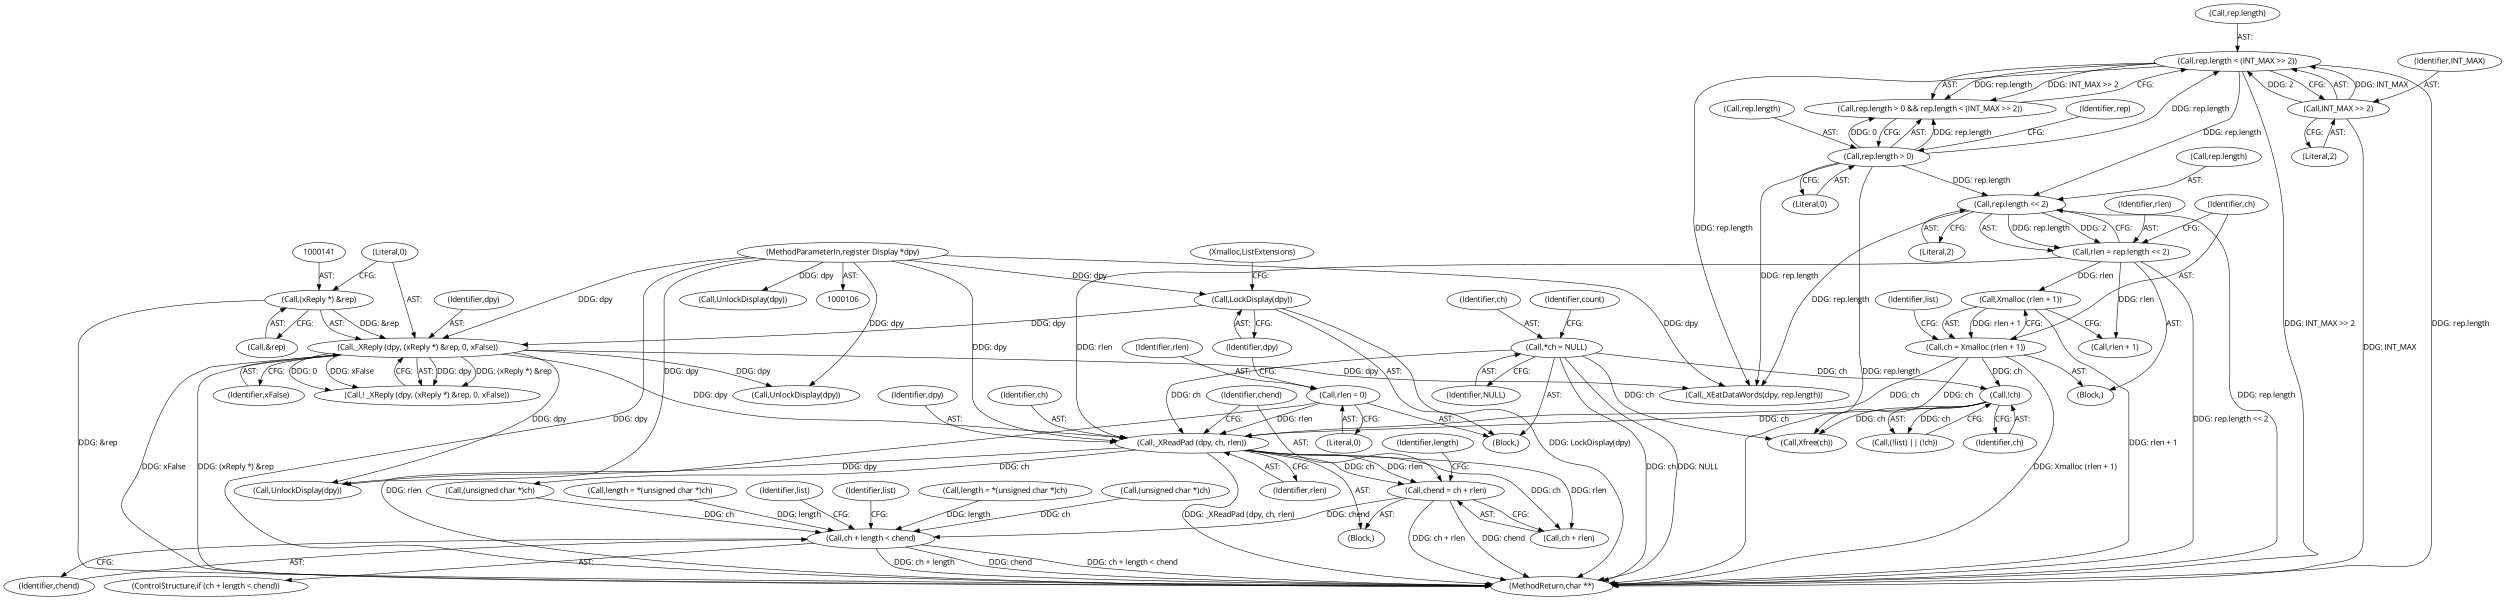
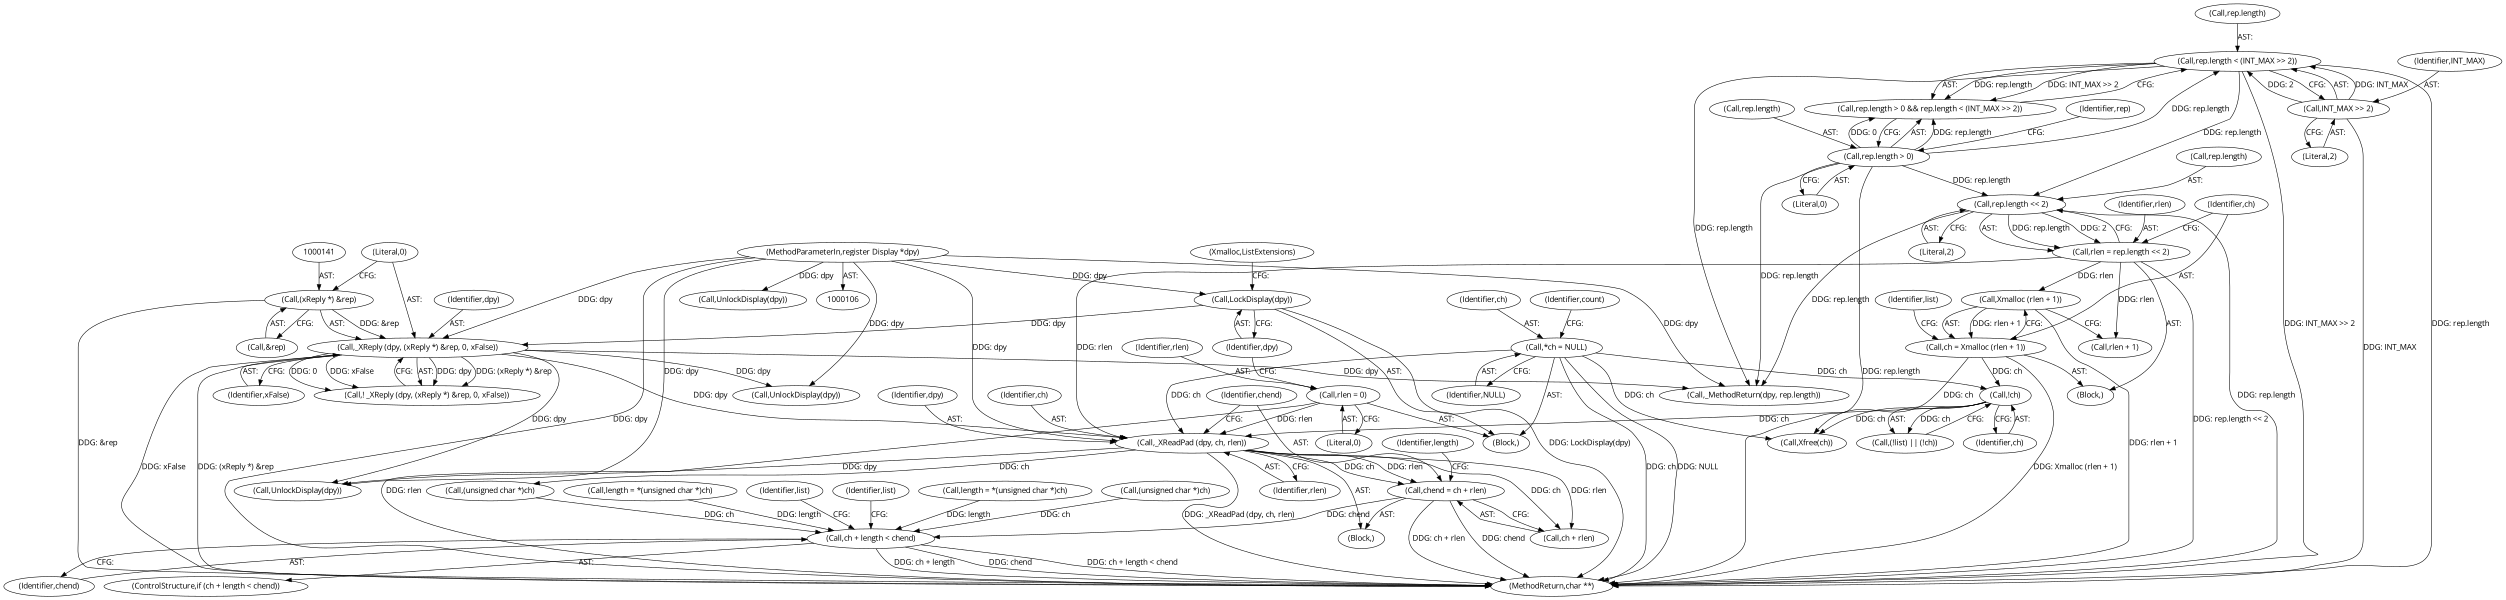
node "(Call,_XEatDataWords(dpy, rep.length))": label "(Call,_XEatDataWords(dpy, rep.length))" -> "(Call,_MethodReturn(dpy, rep.length))"
edge "(Call,ch = Xmalloc (rlen + 1))" -> "(Call,_XReadPad (dpy, ch, rlen))": removed, label "DDG: ch"
